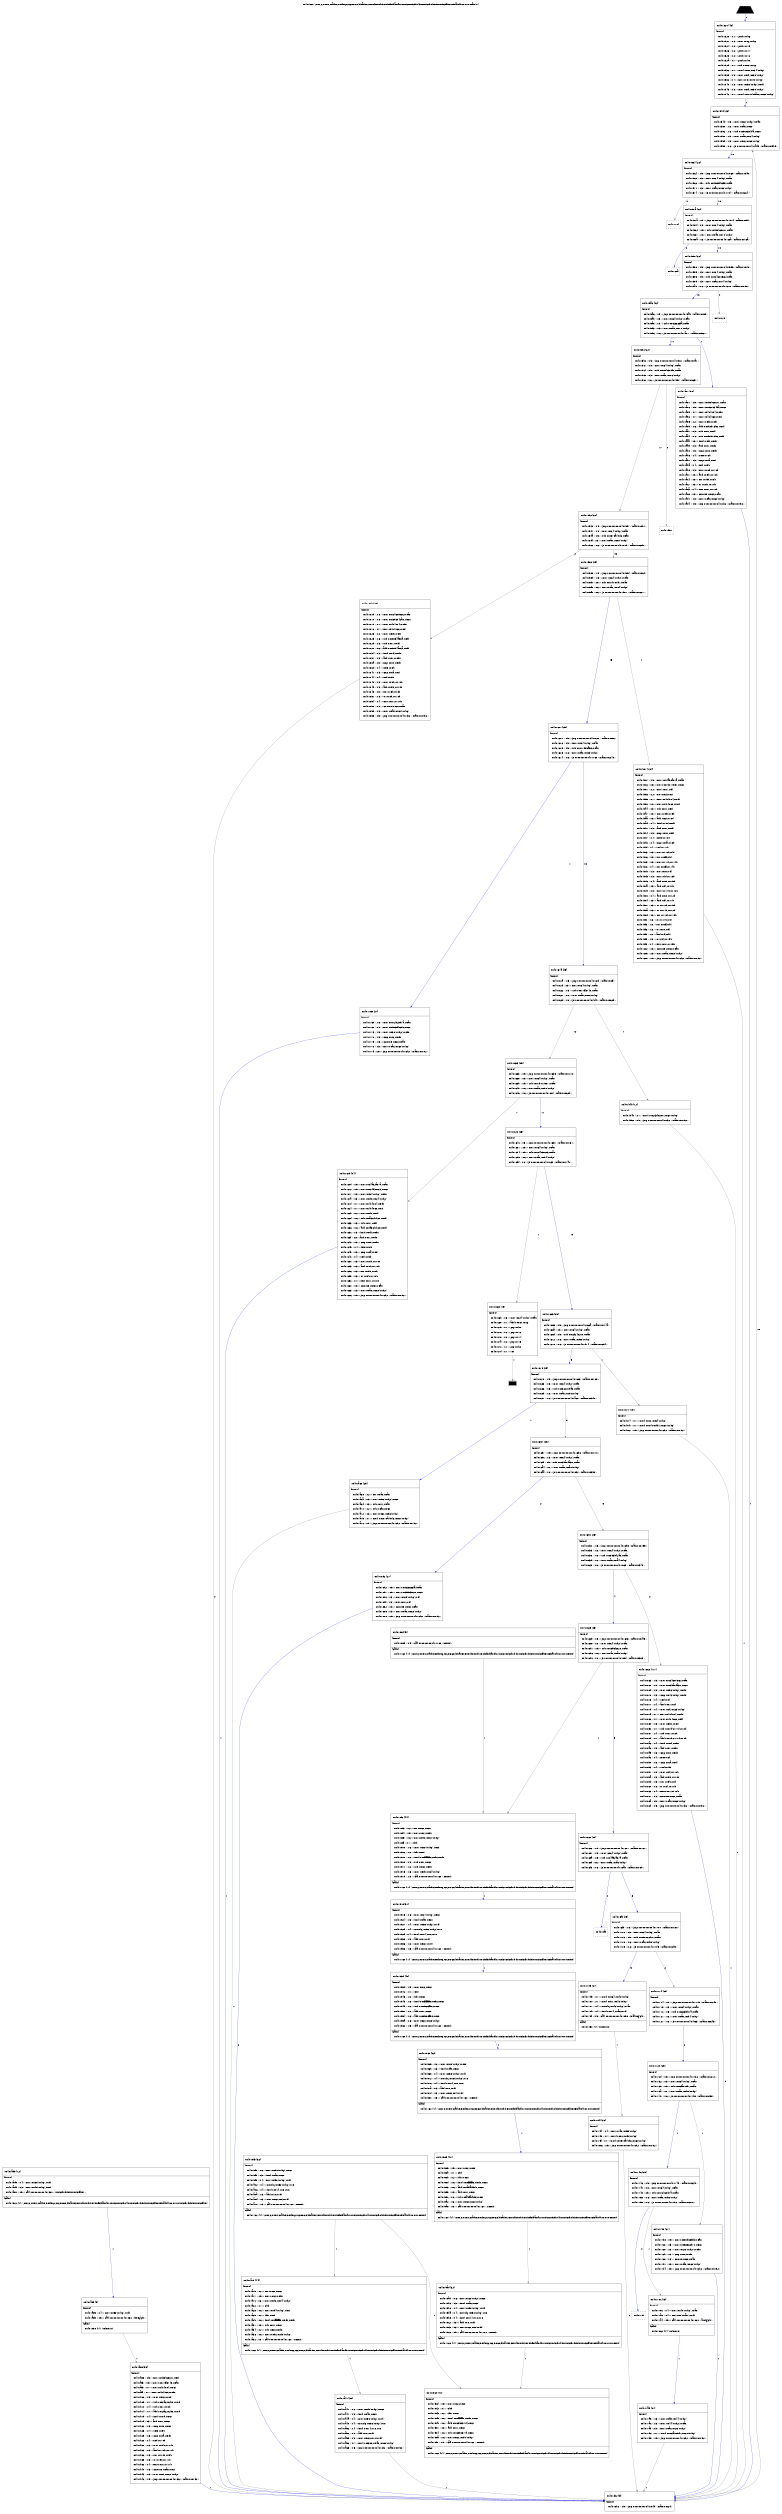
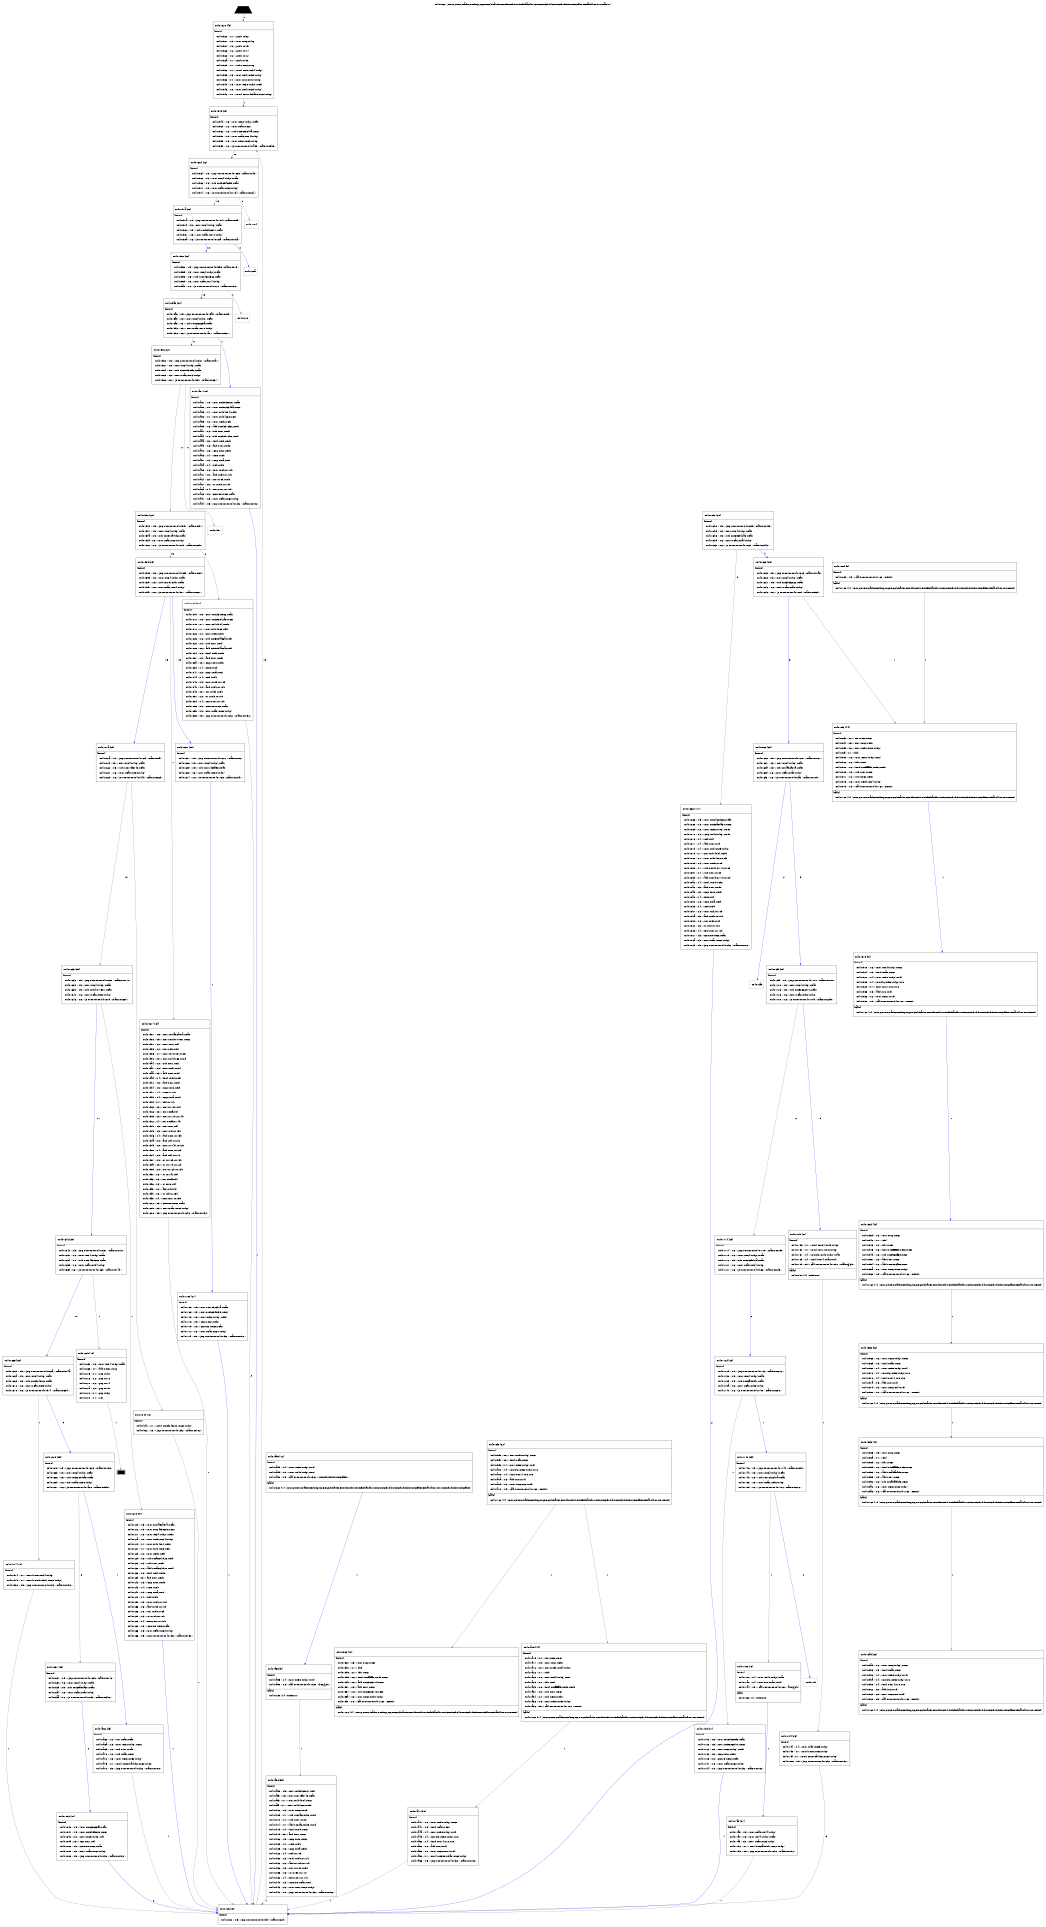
edge "0x401601 [25]" -> "0x40161a [25]": now "0x4015e8 [25]" -> "0x40161a [25]"
edge "0x401697 [25]" -> "0x4016b0 [25]": removed, label "6"
edge "0x4019ad [32]" -> "0x4019cd [40]": removed, label "1"
